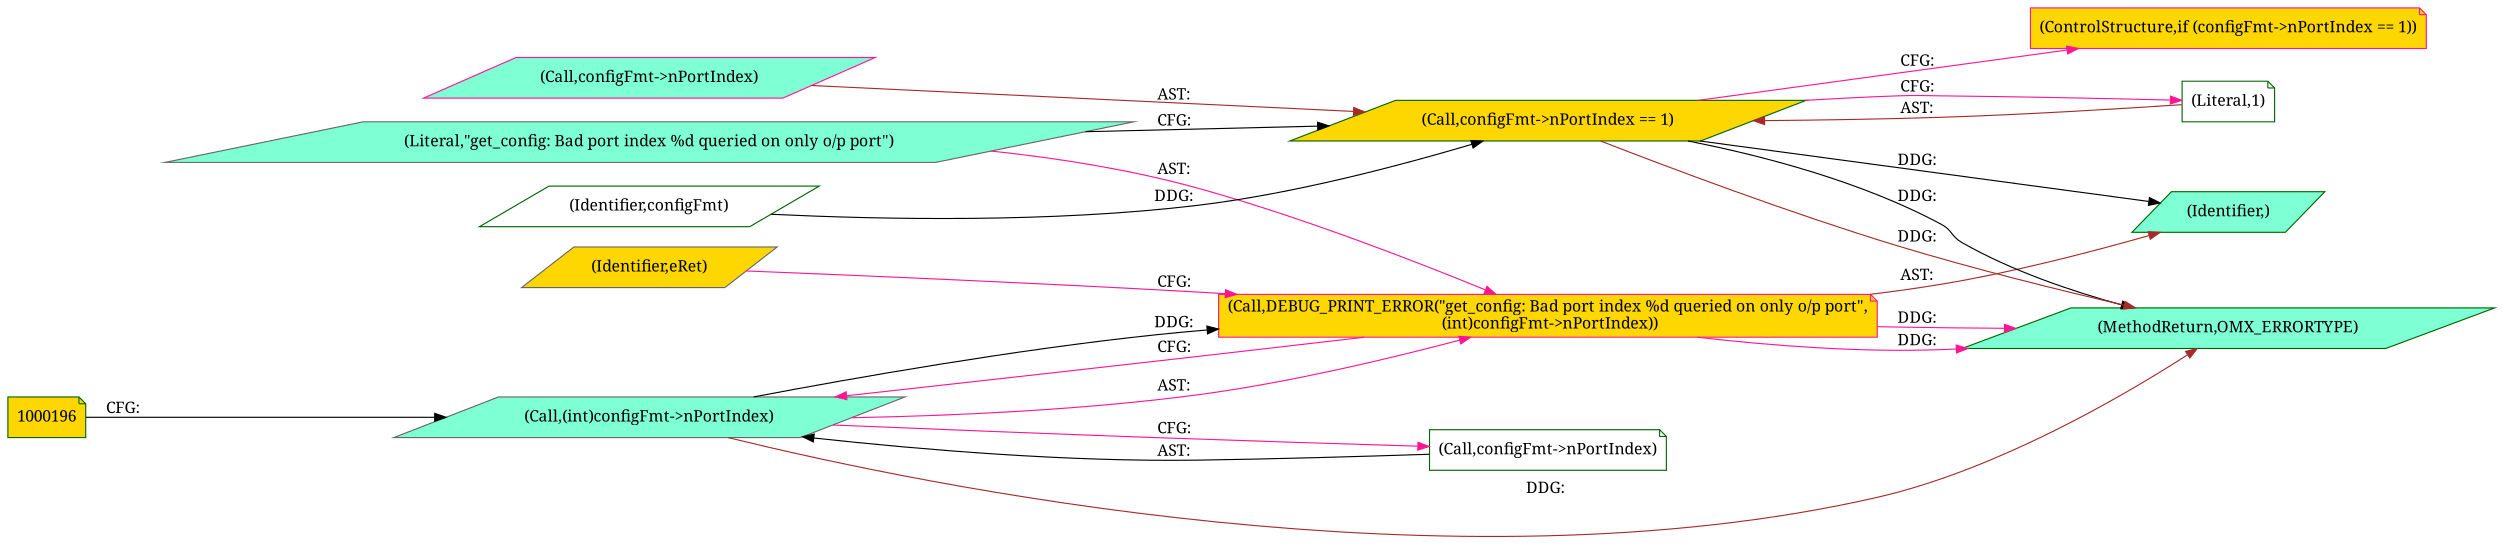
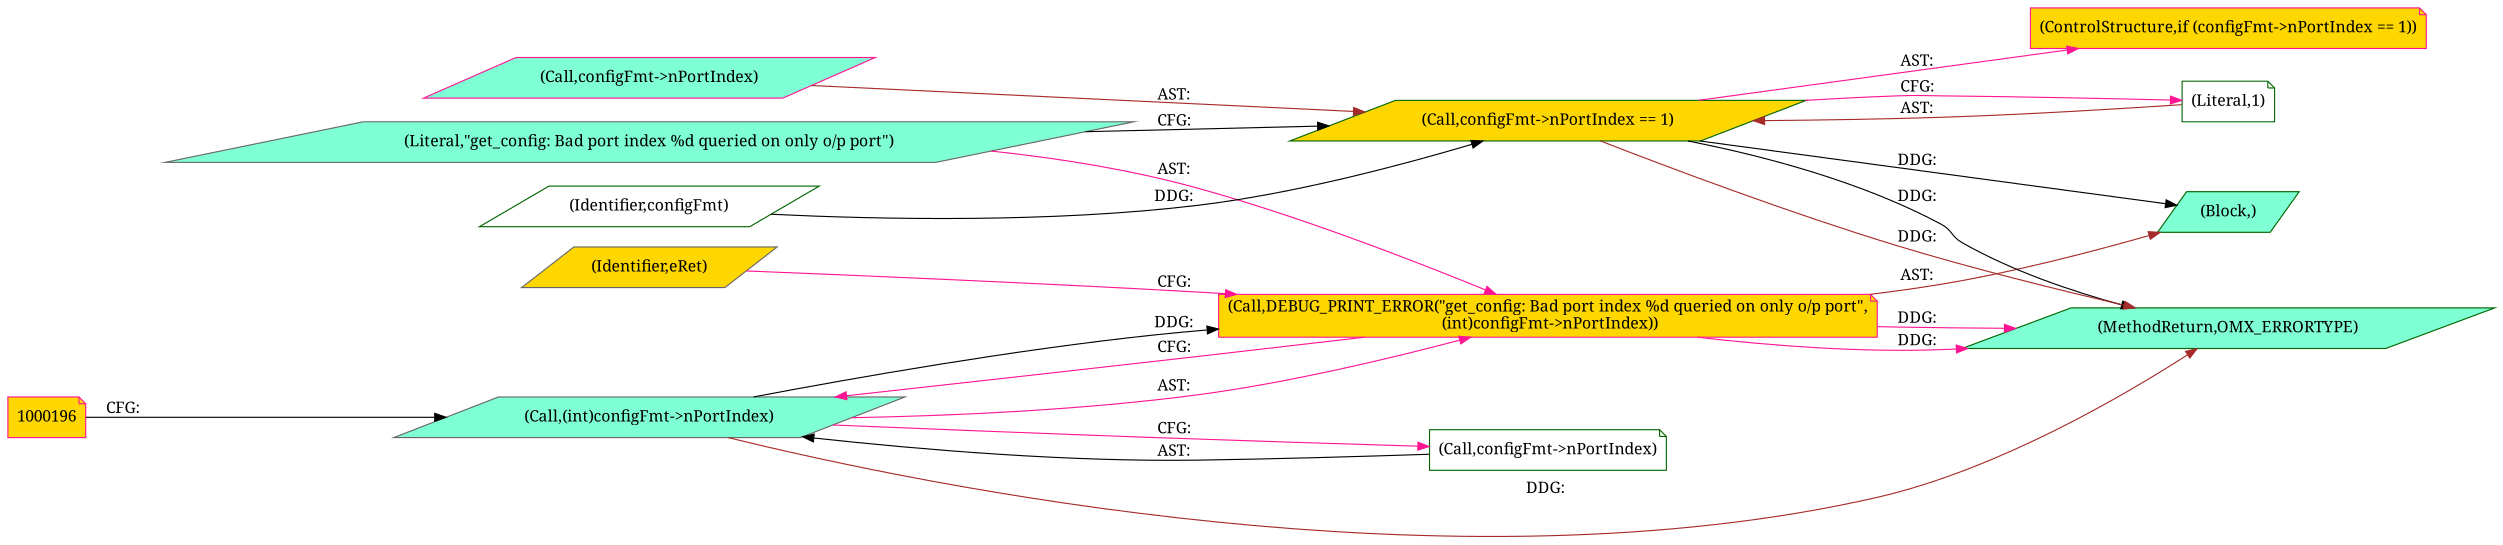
edge "(Call,configFmt->nPortIndex == 1)" -> "(ControlStructure,if (configFmt->nPortIndex == 1))": label "CFG: " -> "AST: "
node "(Identifier,)": label "(Identifier,)" -> "(Block,)"
node "1000196": color darkgreen -> deeppink
